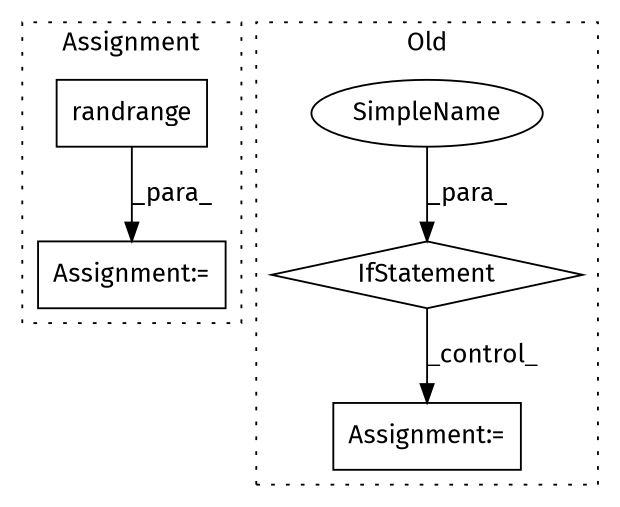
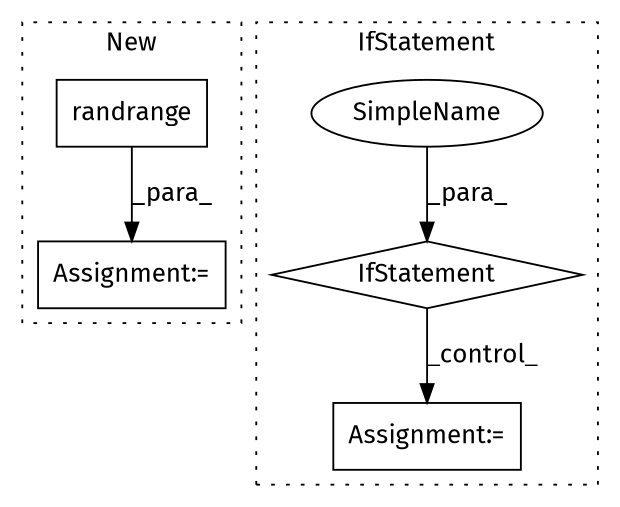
cluster "Assignment": label "Assignment" -> "New"
cluster "Old": label "Old" -> "IfStatement"
